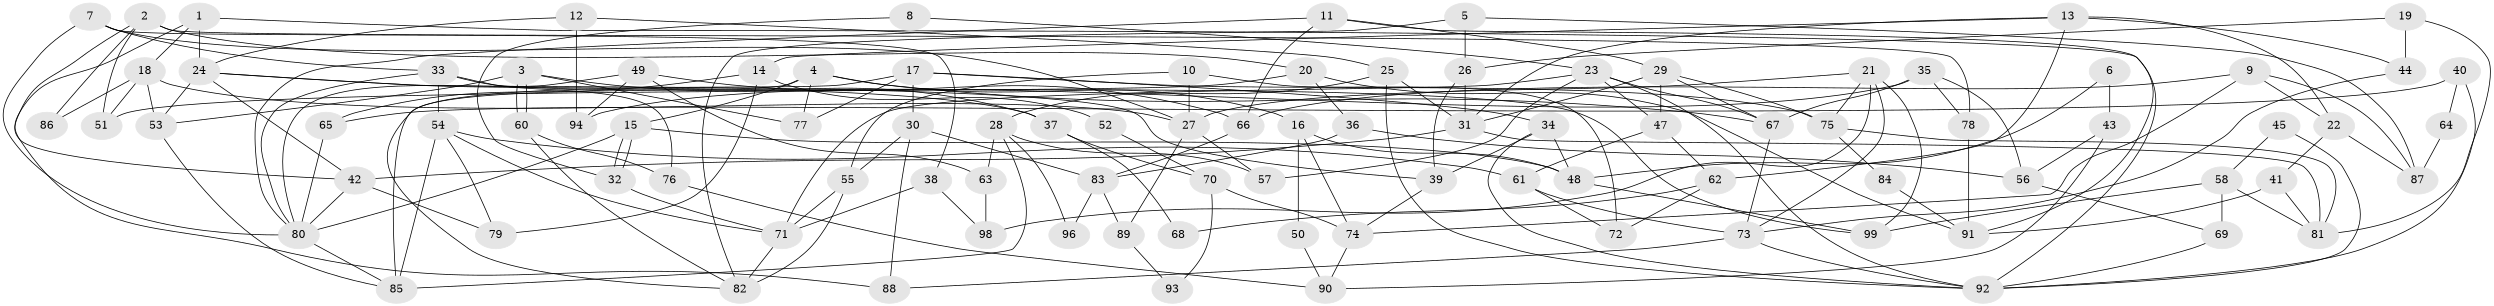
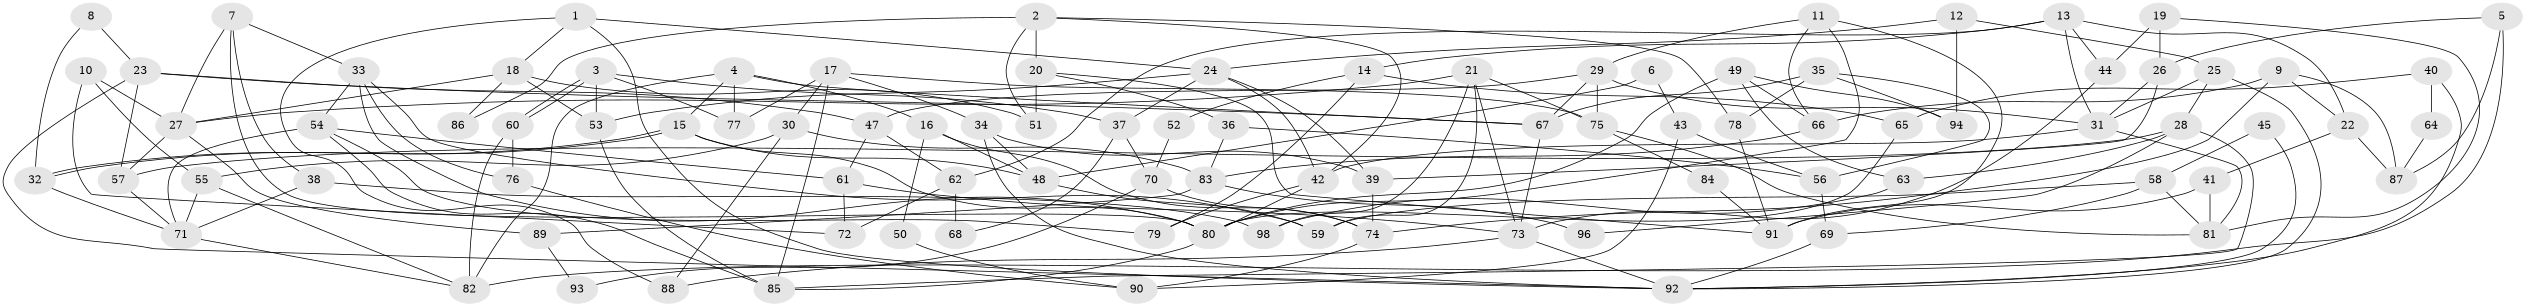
edge "23" -- "71": now "57" -- "71"
node "99": label "99" -> "59"
